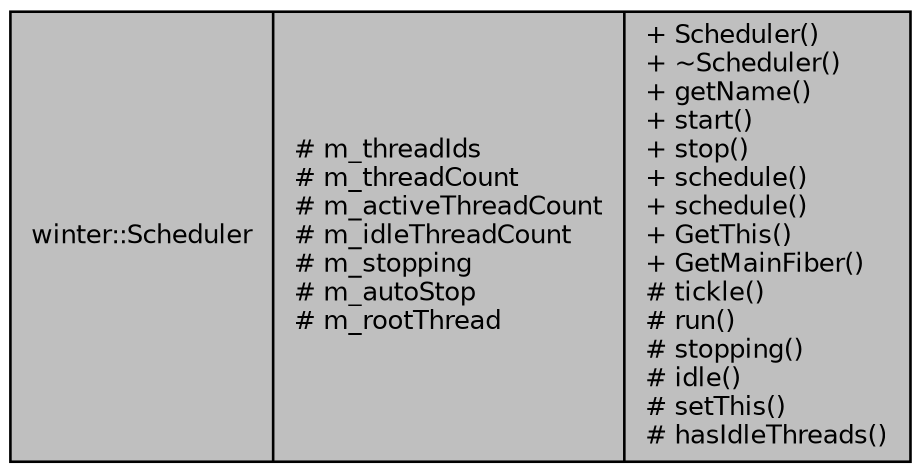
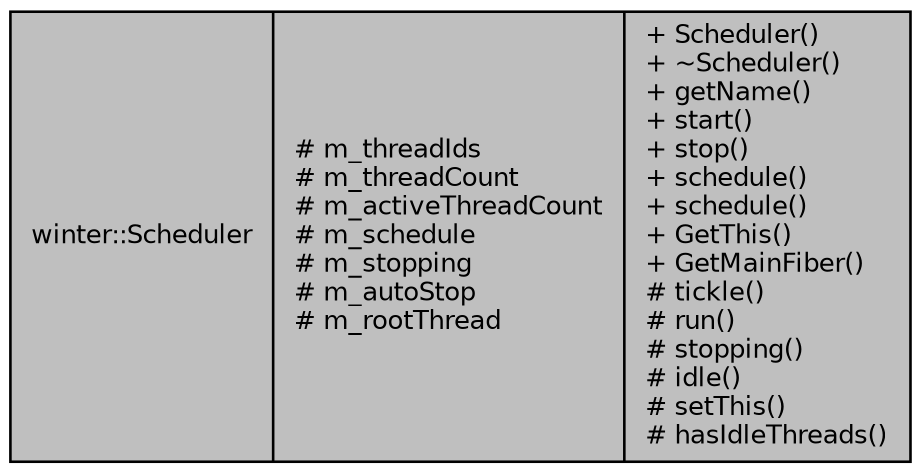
node "winter::Scheduler": text "# m_idleThreadCount" -> "# m_schedule"
